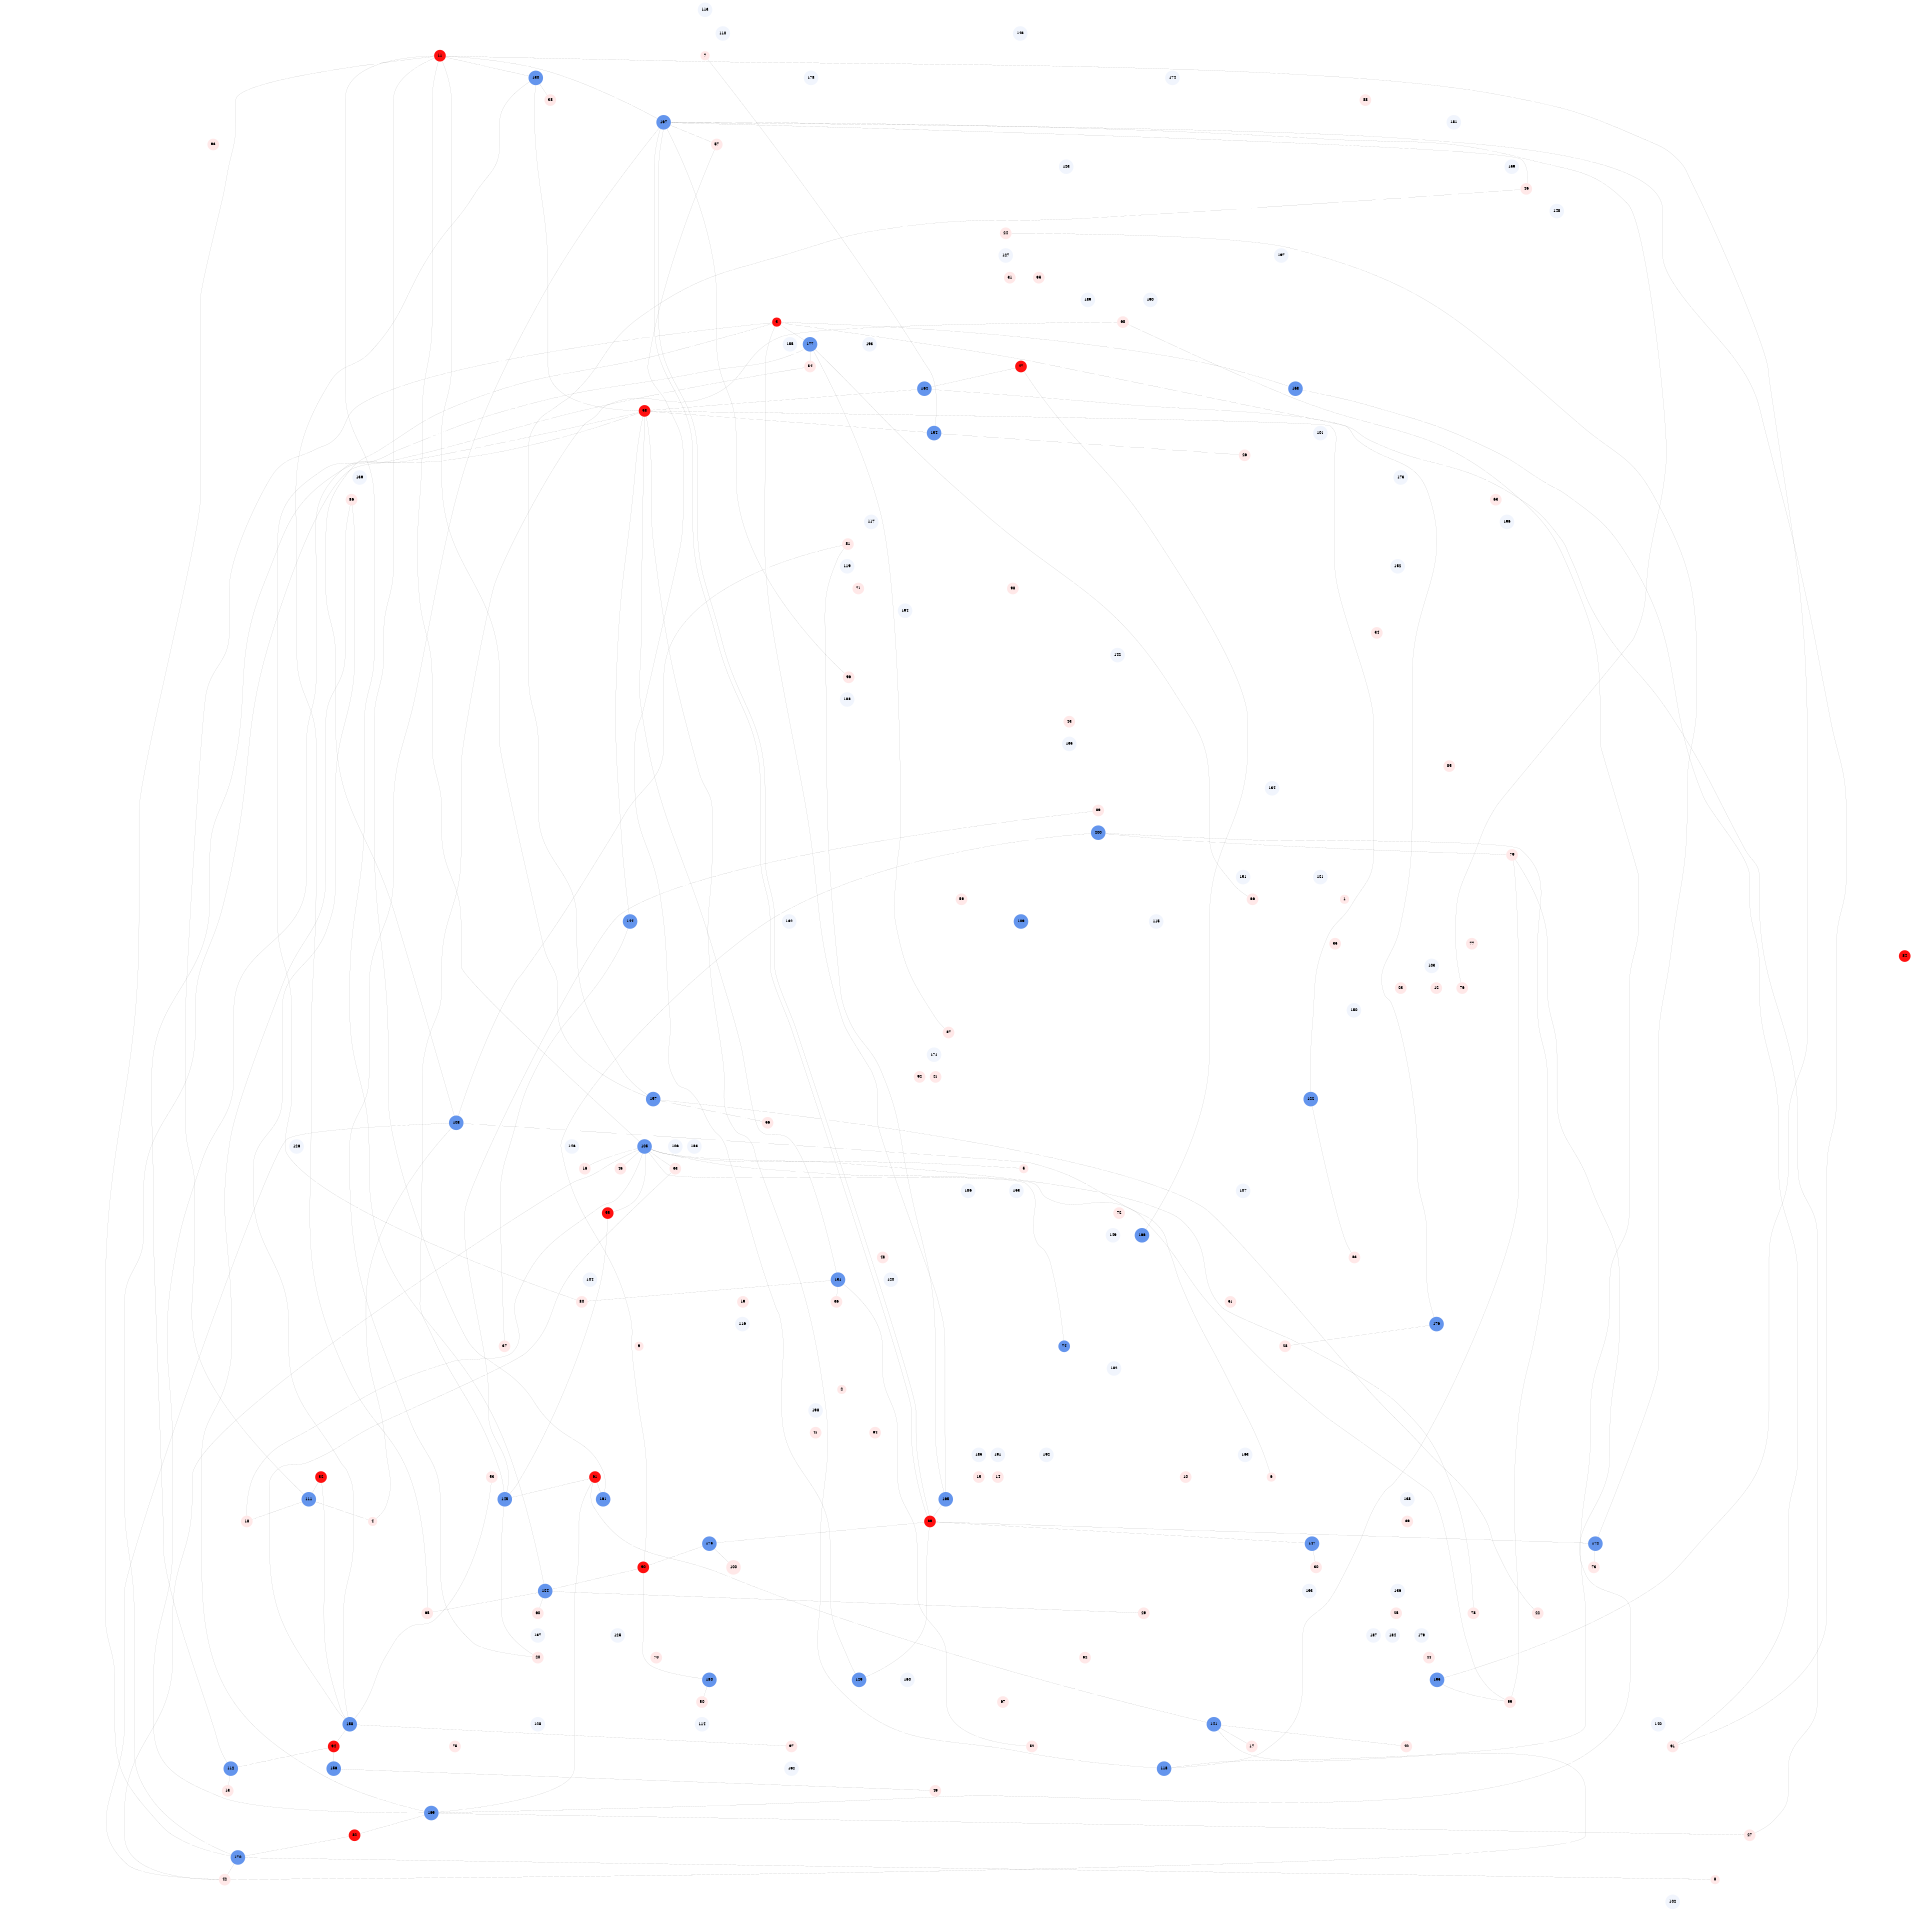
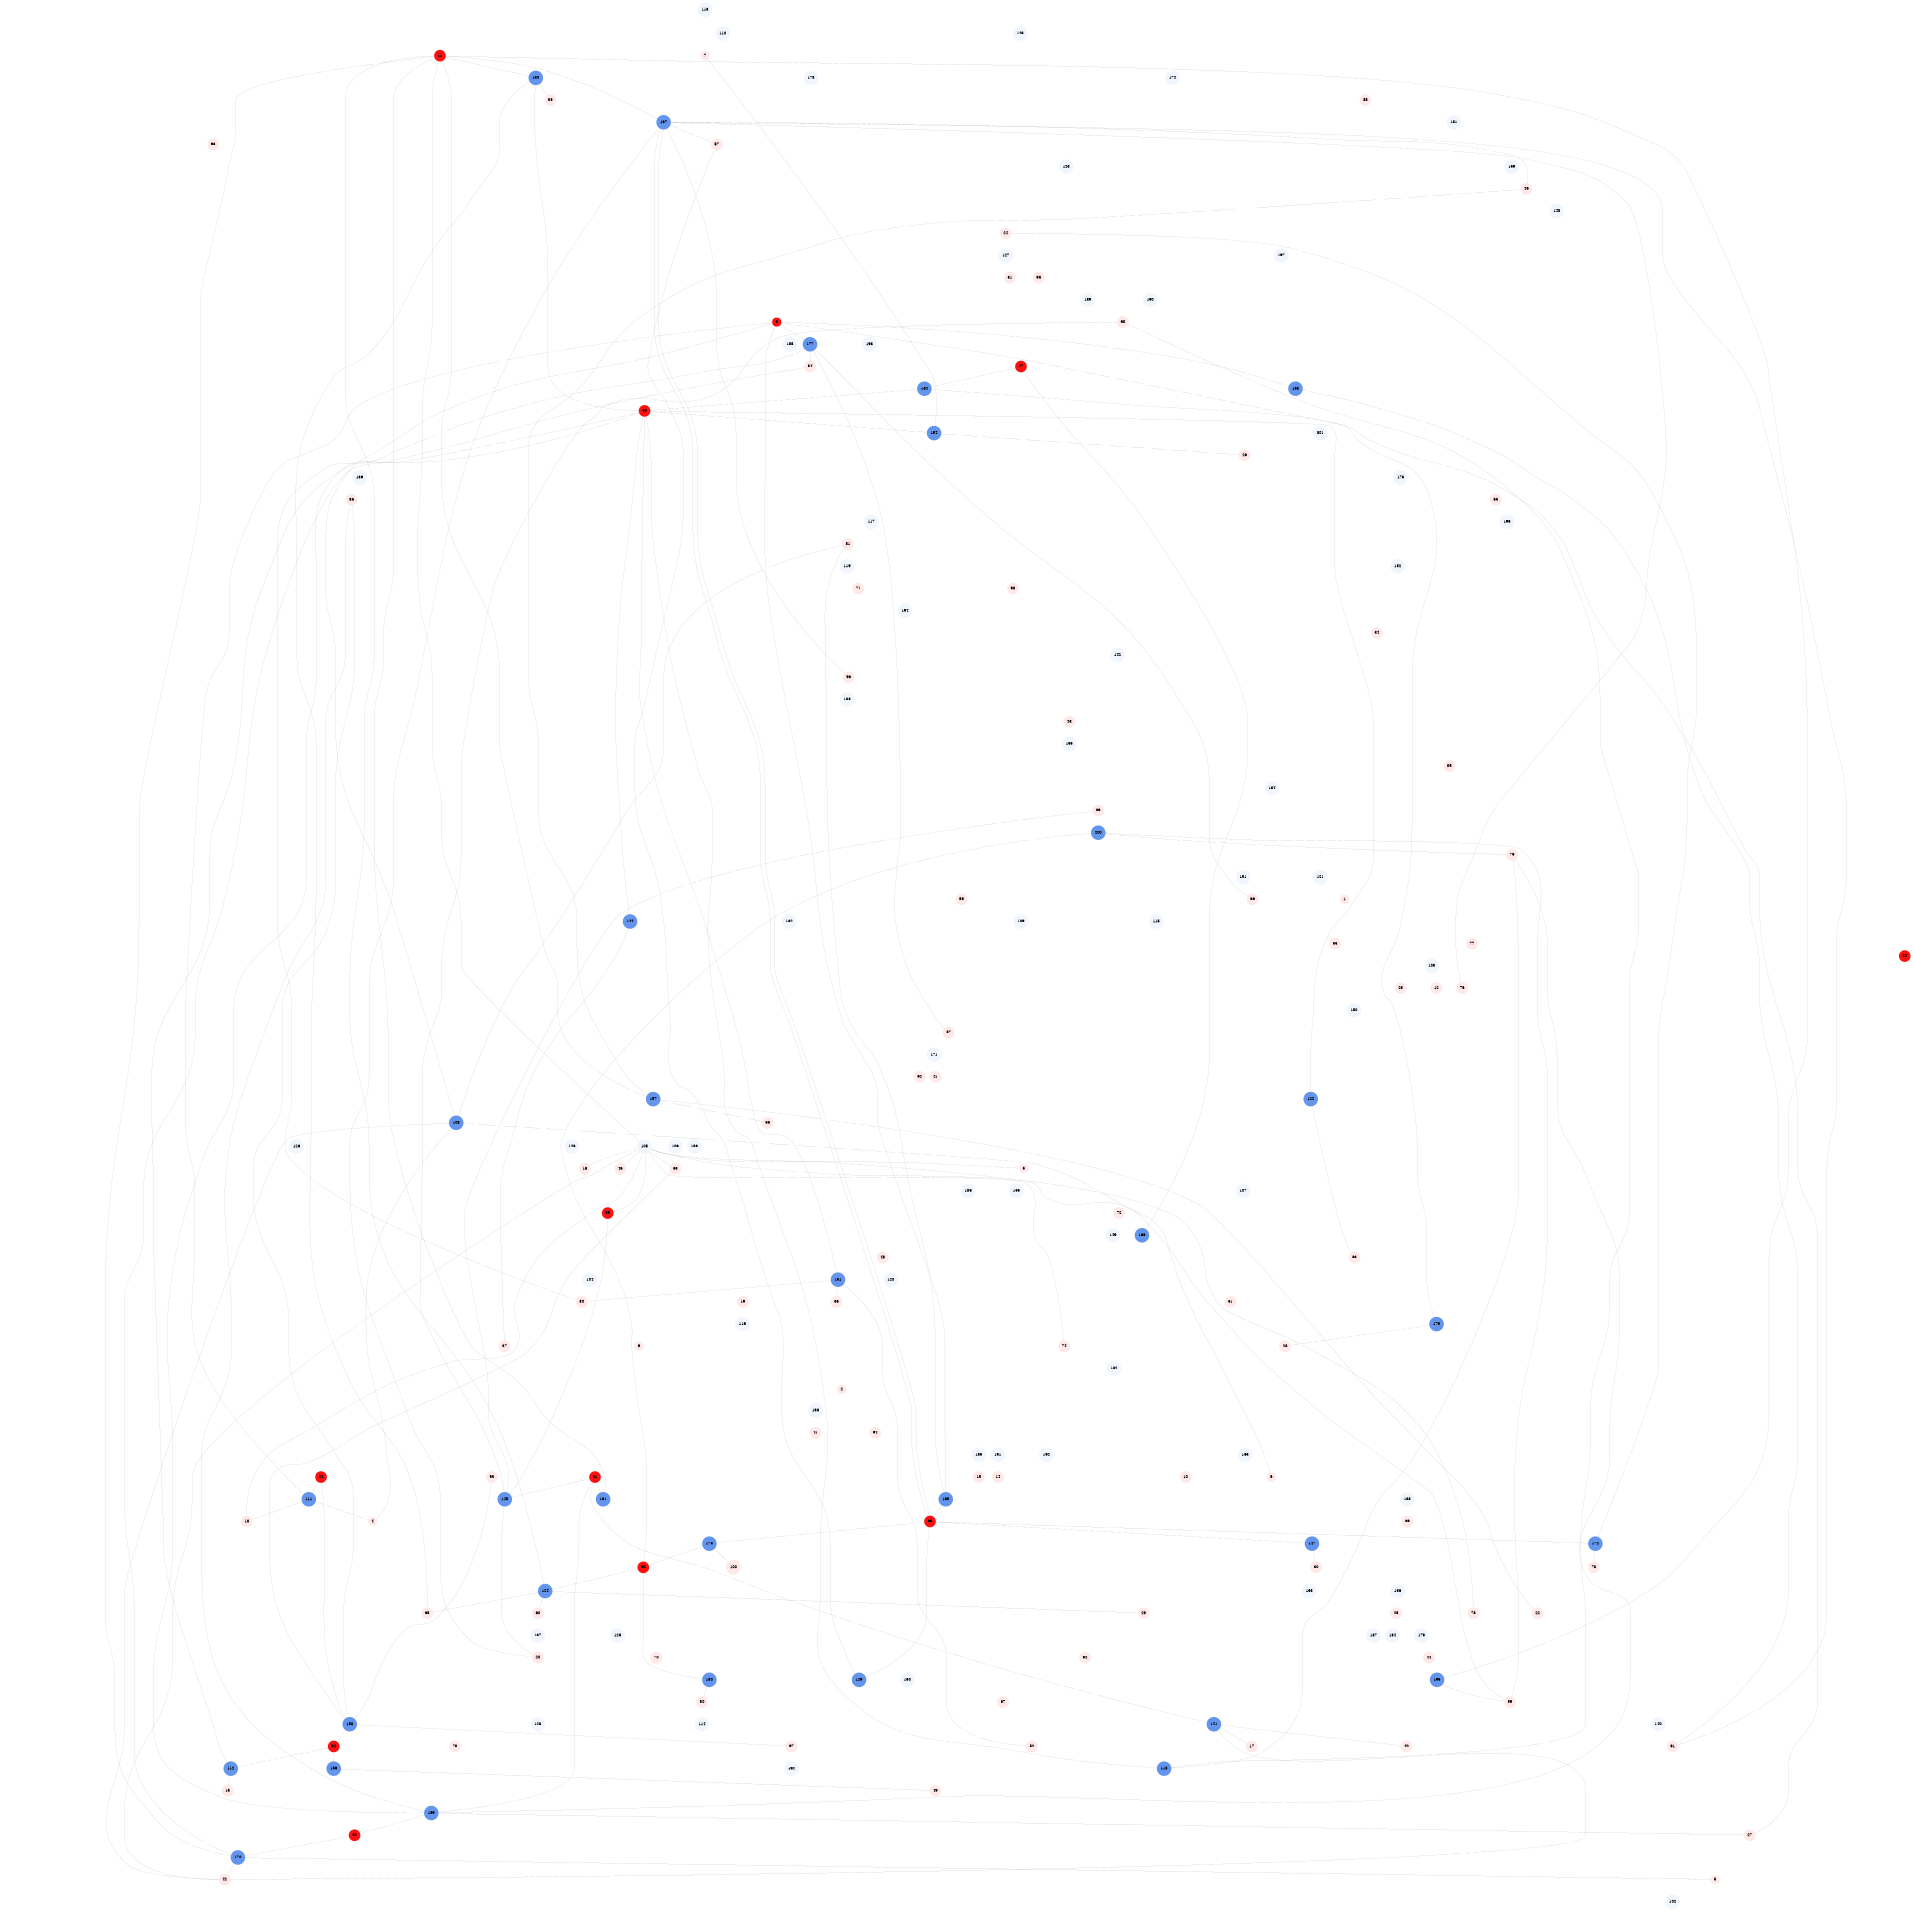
node "101": label "101" -> "801"
node "109": fillcolor #6495ed -> #f1f5fd
node "105": fillcolor #6495ed -> #f1f5fd
node "74": fillcolor #6495ed -> #ffe8e8
